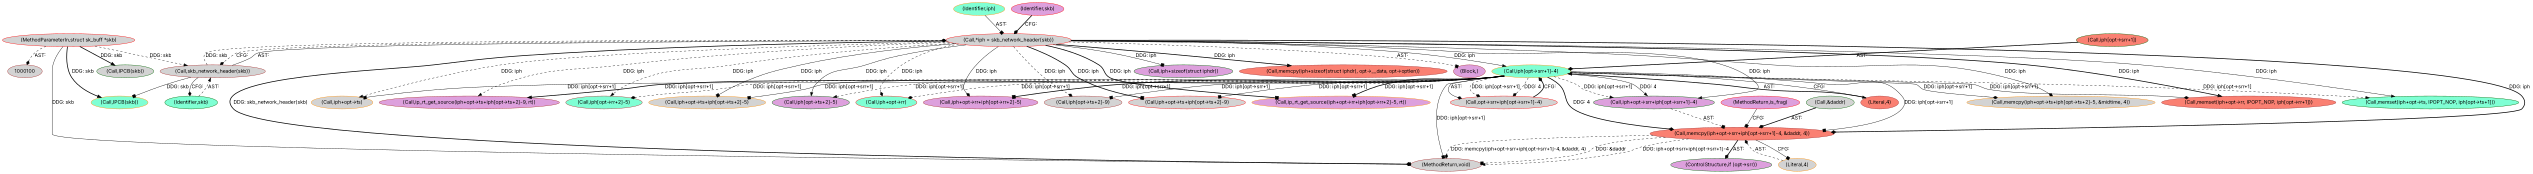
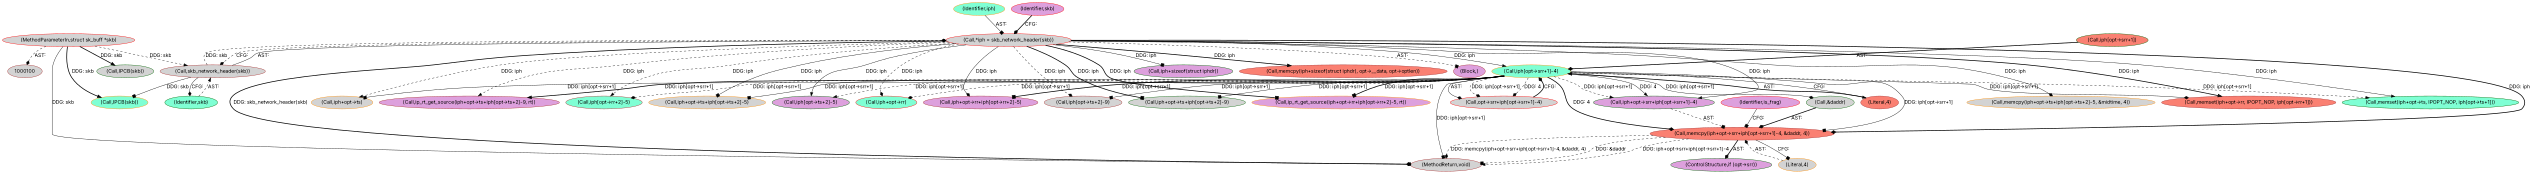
edge "(Call,iph[opt->srr+1]-4)" -> "(Call,memcpy(iph+opt->ts+iph[opt->ts+2]-5, &midtime, 4))": now "(Call,iph[opt->srr+1]-4)" -> "(Call,&daddr)"
node "(Call,iph+opt->ts+iph[opt->ts+2]-9)": color red -> darkgreen
node "(MethodReturn,is_frag)": label "(MethodReturn,is_frag)" -> "(Identifier,is_frag)"
